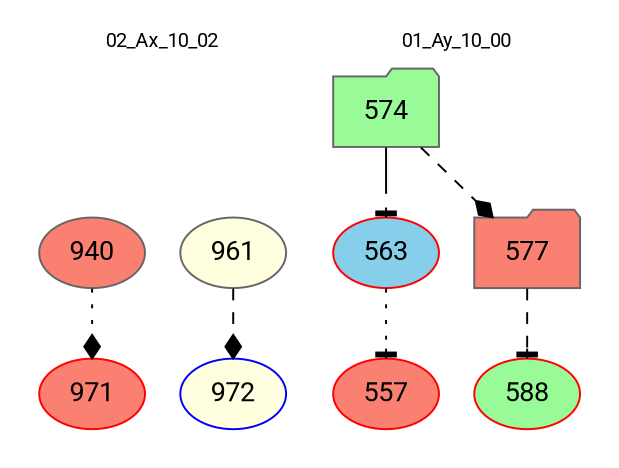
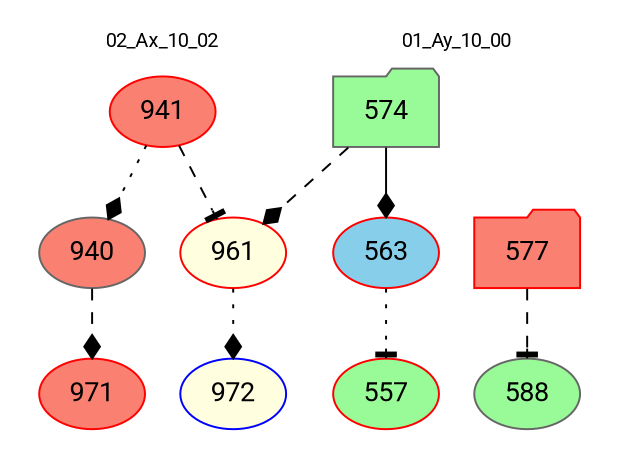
node "941": added
edge "574" -> "563": arrowhead tee -> diamond
edge "574" -> "577": now "574" -> "961"
node "961": color gray40 -> red
node "577": color gray40 -> red
edge "940" -> "971": style dotted -> dashed
edge "961" -> "972": style dashed -> dotted
node "557": fillcolor salmon -> palegreen
node "588": color red -> gray40
